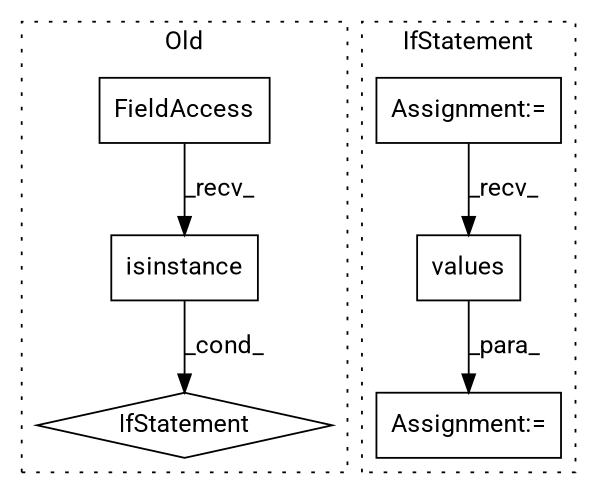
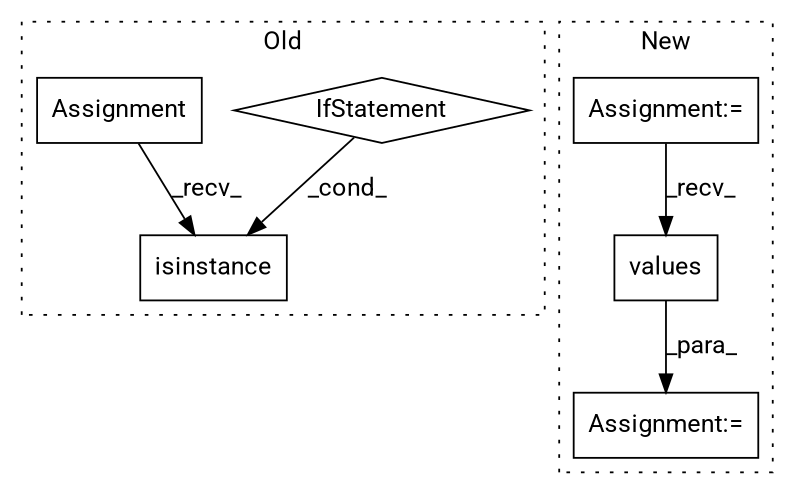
cluster "IfStatement": label "IfStatement" -> "New"
node "FieldAccess": label "FieldAccess" -> "Assignment"
edge "isinstance" -> "IfStatement": reversed
